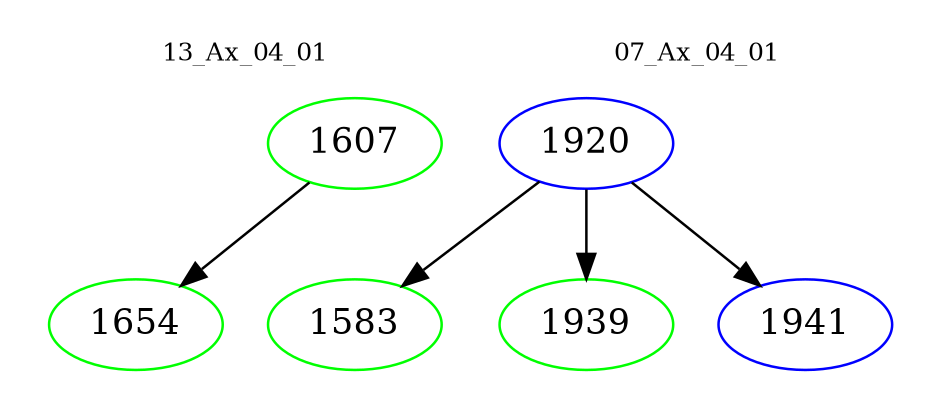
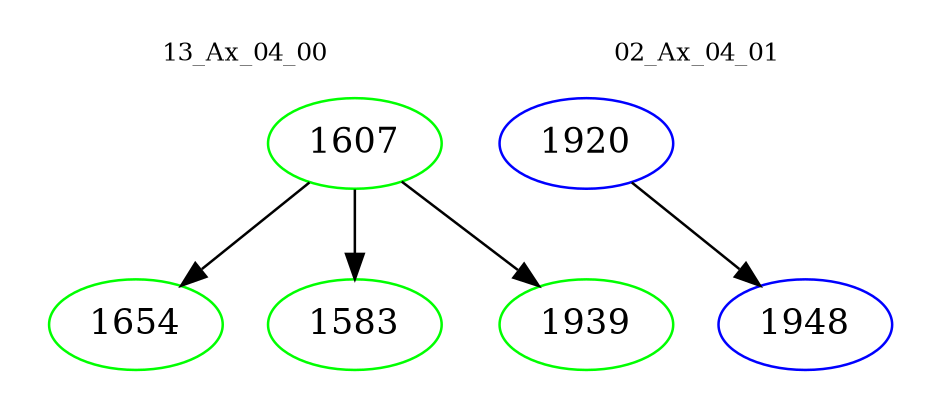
cluster "13_Ax_04_01": label "13_Ax_04_01" -> "13_Ax_04_00"
cluster "07_Ax_04_01": label "07_Ax_04_01" -> "02_Ax_04_01"
edge "1920" -> "1583": now "1607" -> "1583"
edge "1920" -> "1939": now "1607" -> "1939"
node "1941": label "1941" -> "1948"
